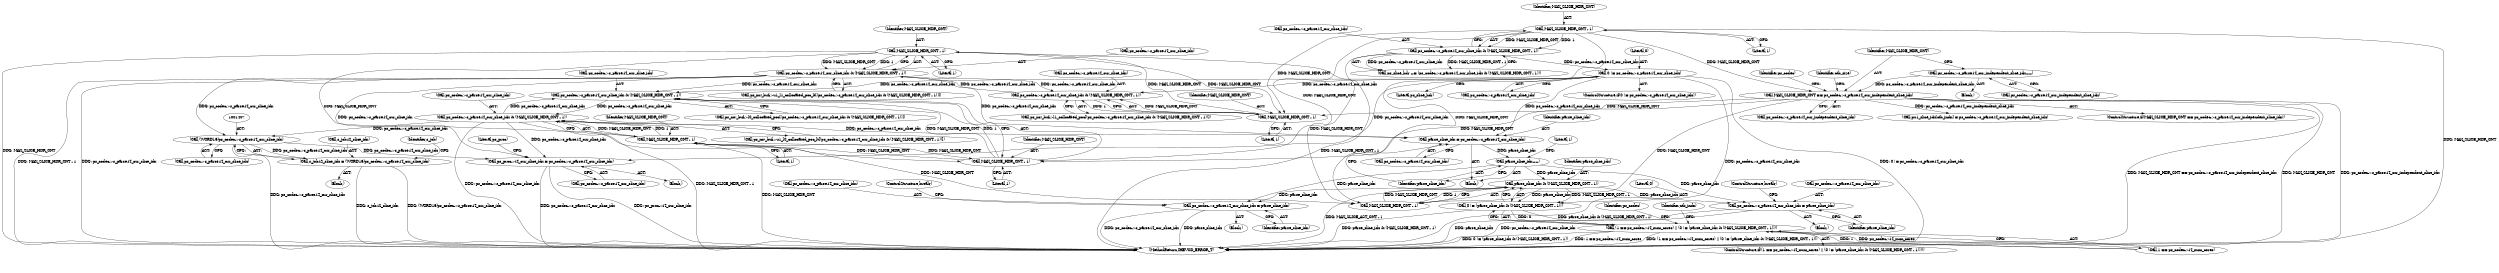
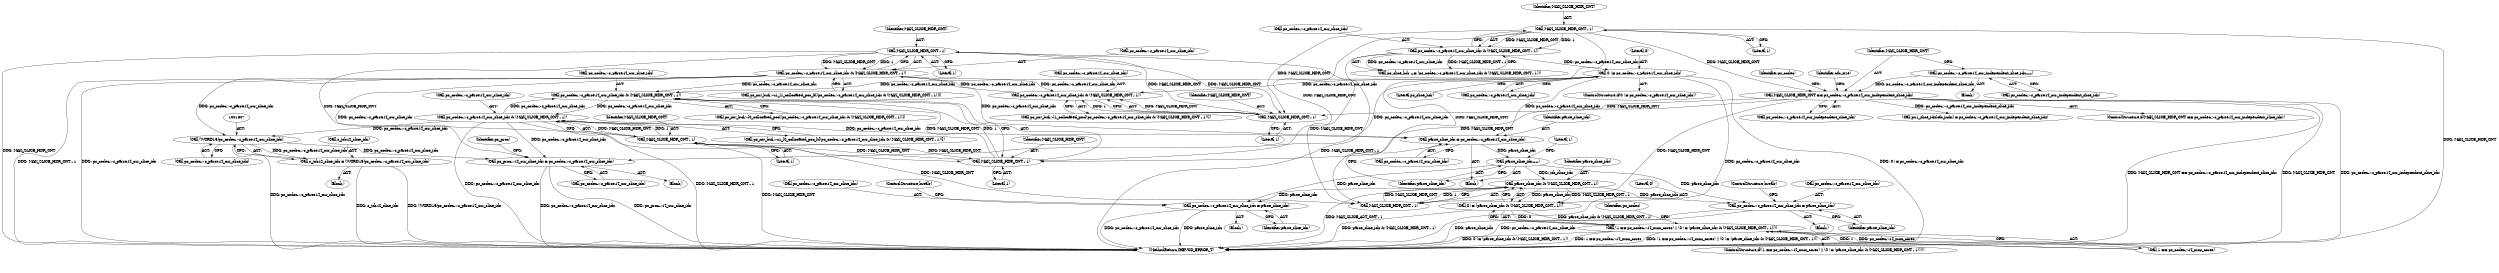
edge "(Call,0 != ps_codec->s_parse.i4_cur_slice_idx)" -> "(Literal,ps_slice_hdr)": reversed
node "1001407": label "1001407" -> "1001807"
node "(Identifier,s_job)": removed
node "(Literal,ps_proc)": label "(Literal,ps_proc)" -> "(Identifier,ps_proc)"
edge "(Call,parse_slice_idx++)" -> "(Call,parse_slice_idx & (MAX_SLICE_HDR_CNT - 1))": label "DDG: parse_slice_idx" -> "DDG: job_slice_idx"
node "(Identifier,ctb_indx)": removed
